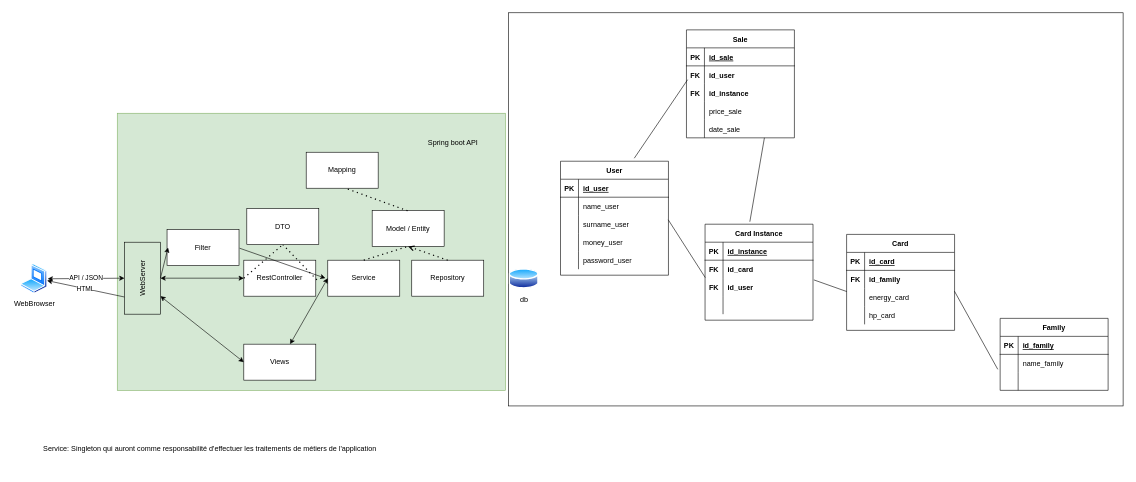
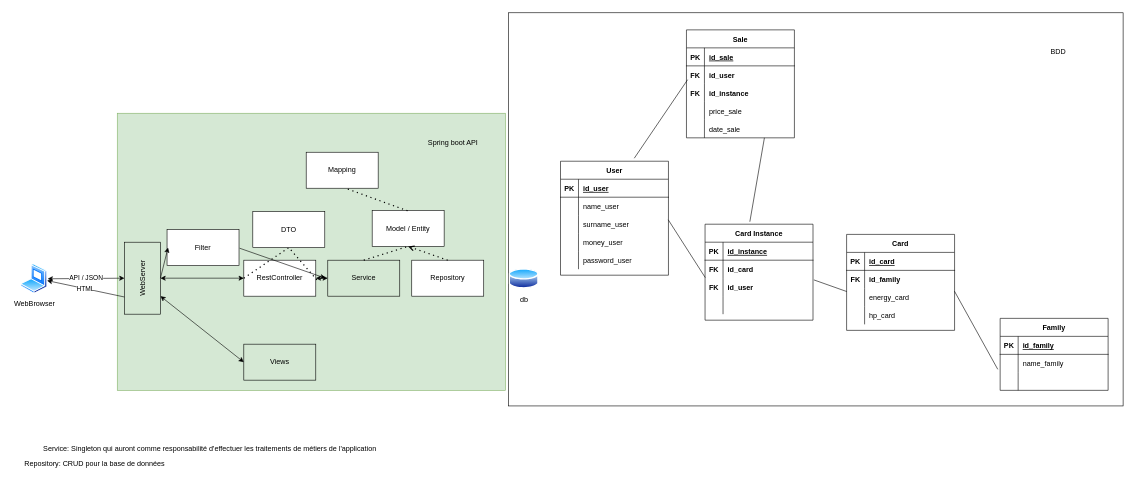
node "BDD": added
node "DTO": moved (283, 227) -> (289, 230)
node "Service": fillcolor #ffffff -> #d5e8d4
edge "Service" -- "Views": now "Service" -- "RestController"
node "Views": fillcolor #ffffff -> #d5e8d4
node "Repository: CRUD pour la base de données": added
